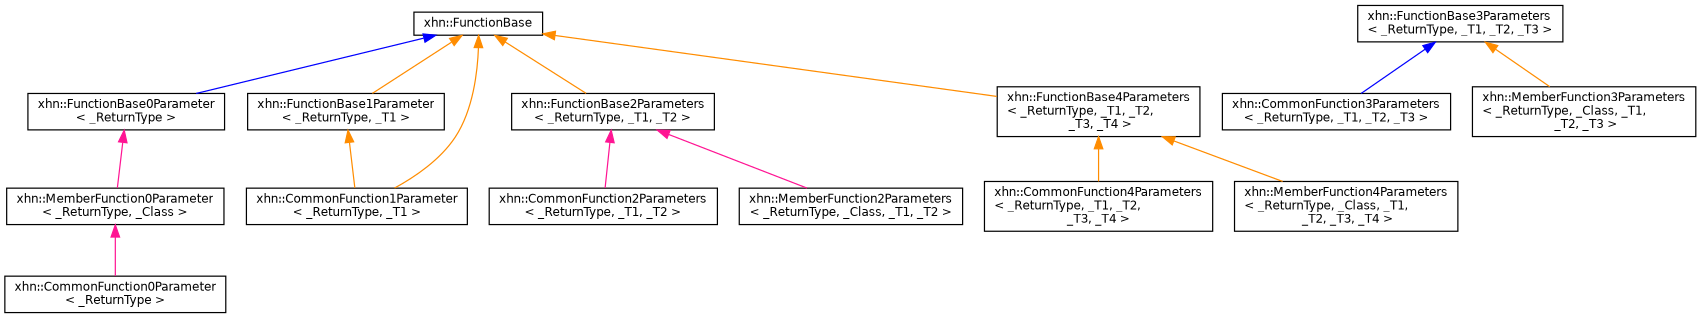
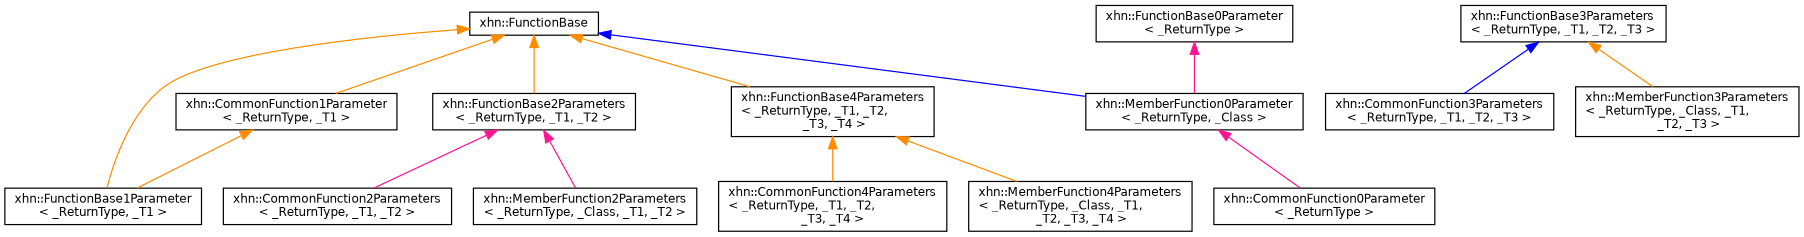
edge "xhn::FunctionBase0Parameter < _ReturnType >" -> "xhn::FunctionBase": now "xhn::MemberFunction0Parameter < _ReturnType, _Class >" -> "xhn::FunctionBase"
edge "xhn::CommonFunction1Parameter < _ReturnType, _T1 >" -> "xhn::FunctionBase1Parameter < _ReturnType, _T1 >": reversed
